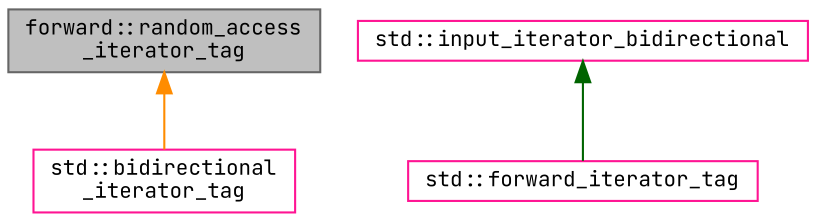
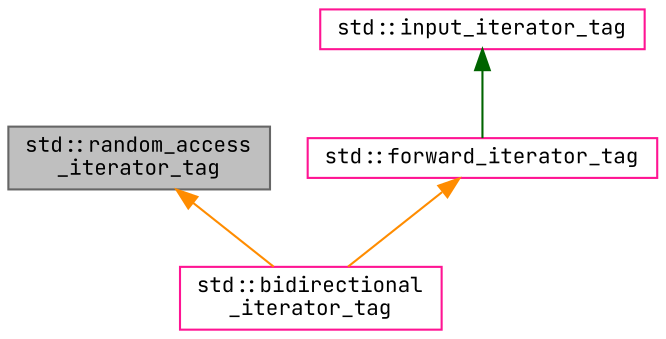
node "forward::random_access _iterator_tag": label "forward::random_access _iterator_tag" -> "std::random_access _iterator_tag"
node "std::input_iterator_bidirectional": label "std::input_iterator_bidirectional" -> "std::input_iterator_tag"
edge "std::bidirectional _iterator_tag" -> "std::forward_iterator_tag": added
